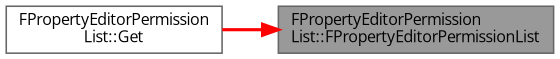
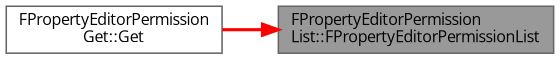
node "FPropertyEditorPermission List::Get": label "FPropertyEditorPermission List::Get" -> "FPropertyEditorPermission Get::Get"
